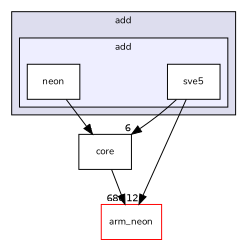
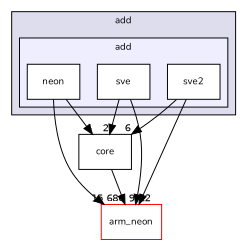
node "sve": added
node "sve5": label "sve5" -> "sve2"
edge "neon" -> "arm_neon": added
